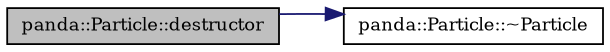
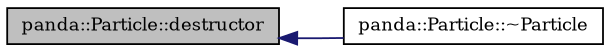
edge "panda::Particle::destructor" -> "panda::Particle::~Particle": reversed
